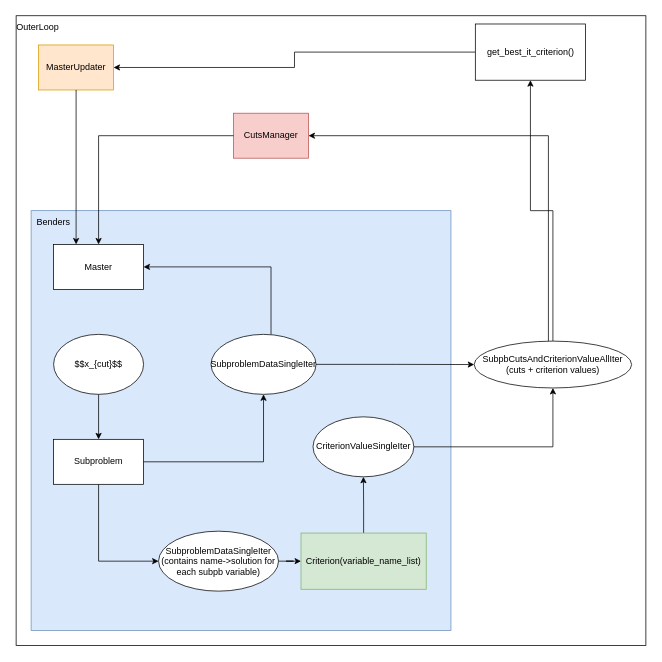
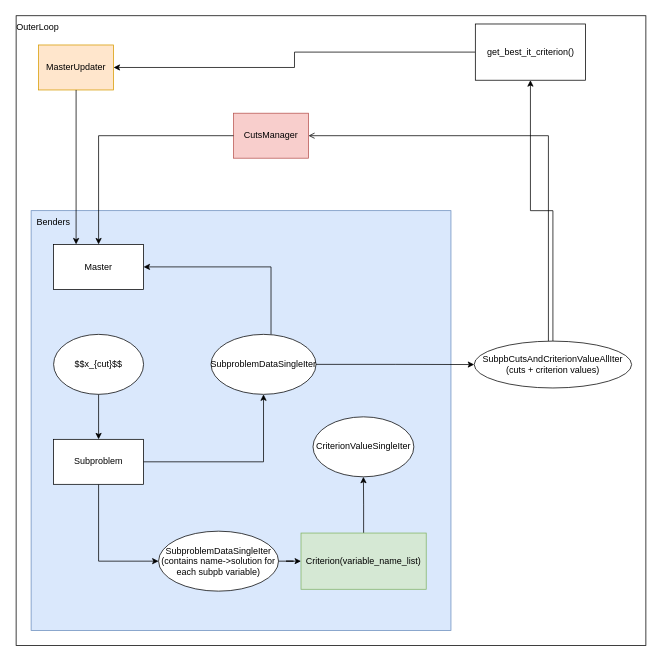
edge "SubpbCutsAndCriterionValueAllIter (cuts + criterion values)" -> "CutsManager": arrowhead classic -> open
edge "CriterionValueSingleIter" -> "SubpbCutsAndCriterionValueAllIter (cuts + criterion values)": removed
